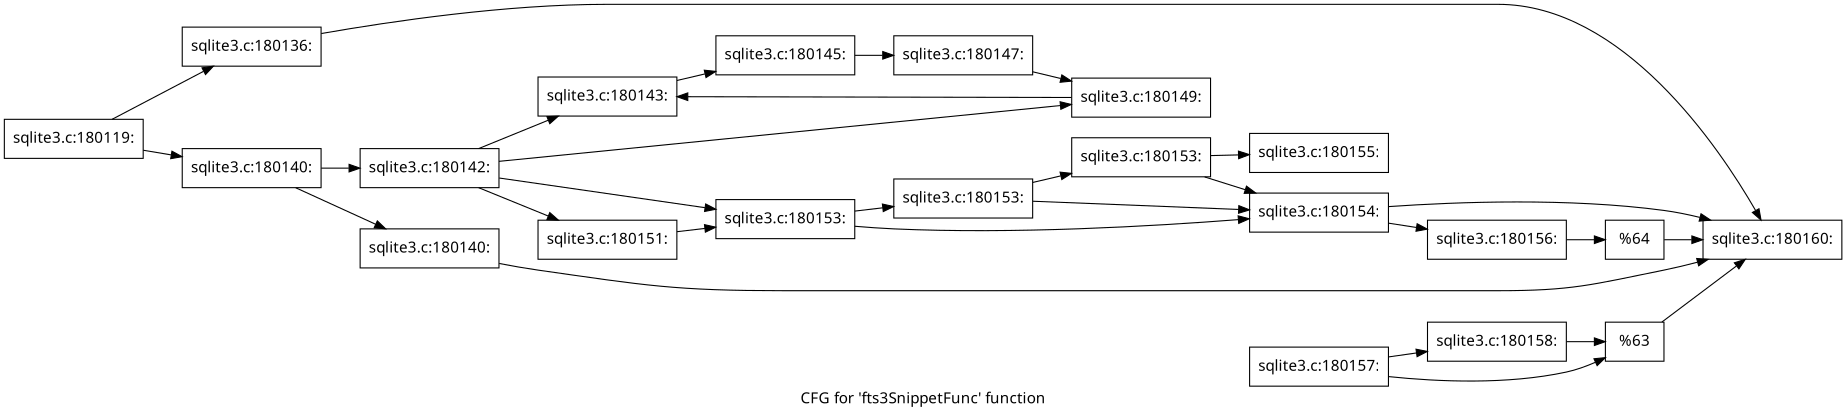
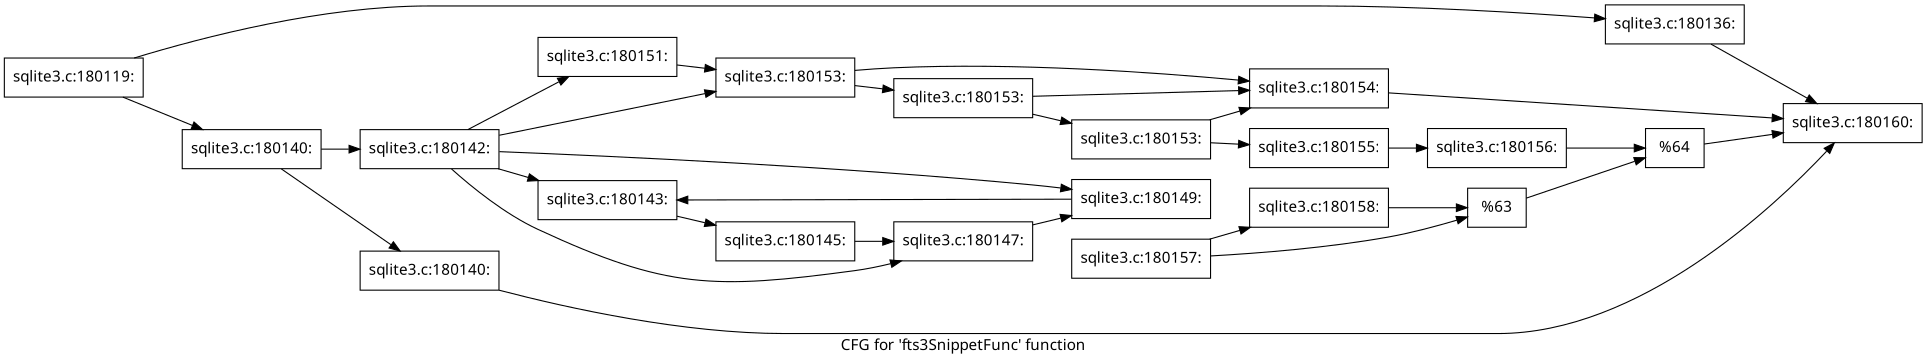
edge "sqlite3.c:180154:" -> "sqlite3.c:180156:": now "sqlite3.c:180155:" -> "sqlite3.c:180156:"
edge "sqlite3.c:180142:" -> "sqlite3.c:180147:": added
edge "%63" -> "sqlite3.c:180160:": now "%63" -> "%64"
